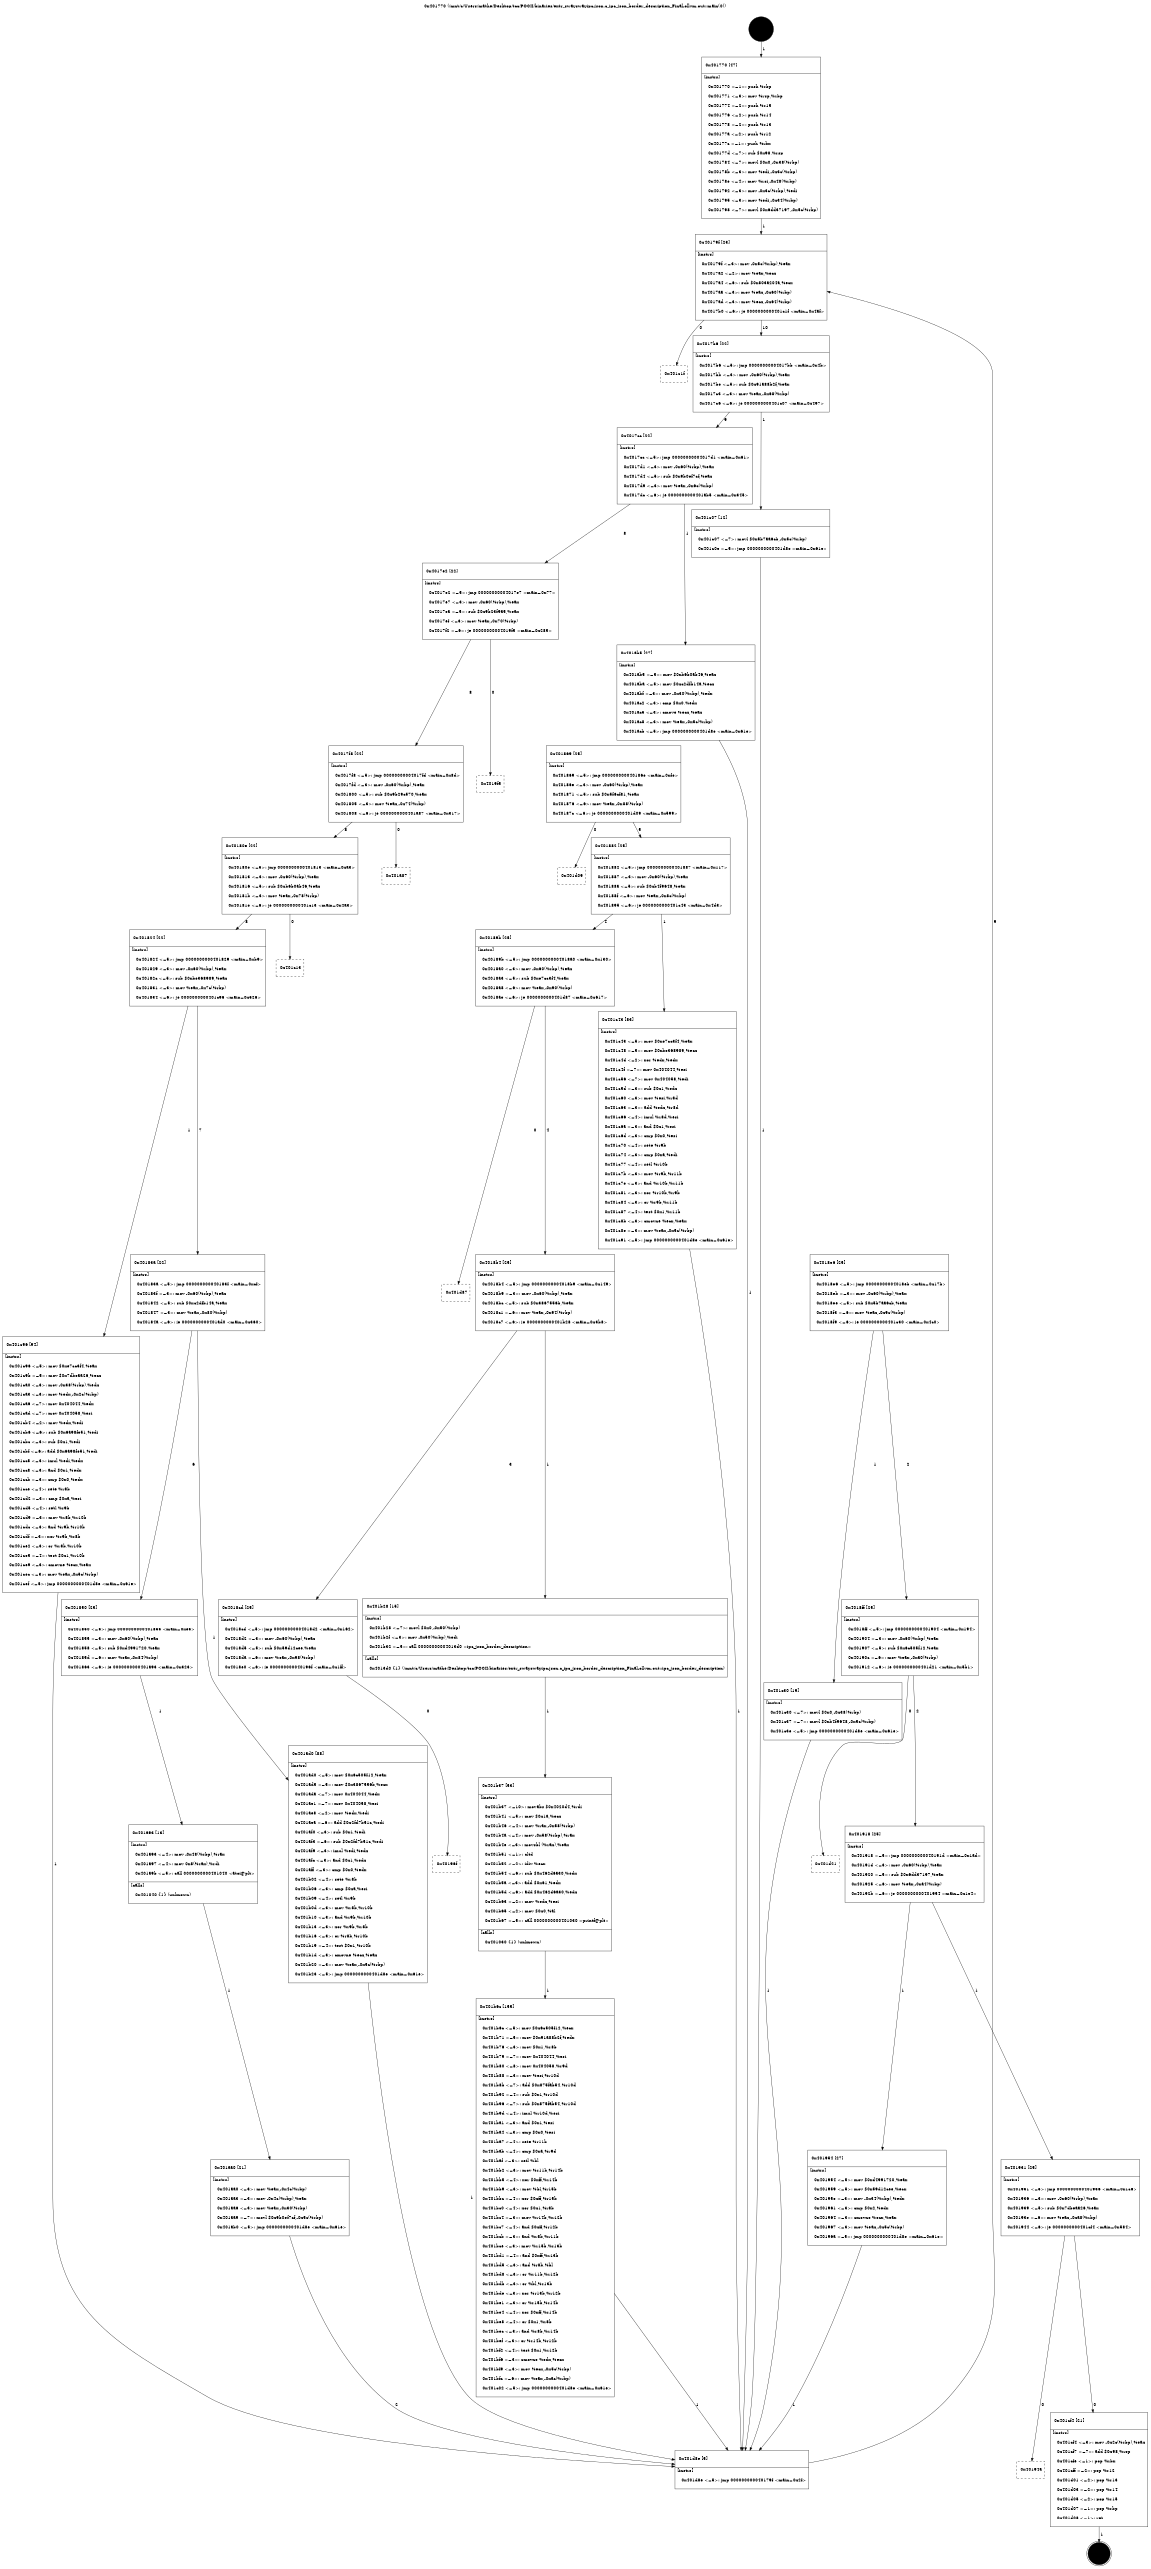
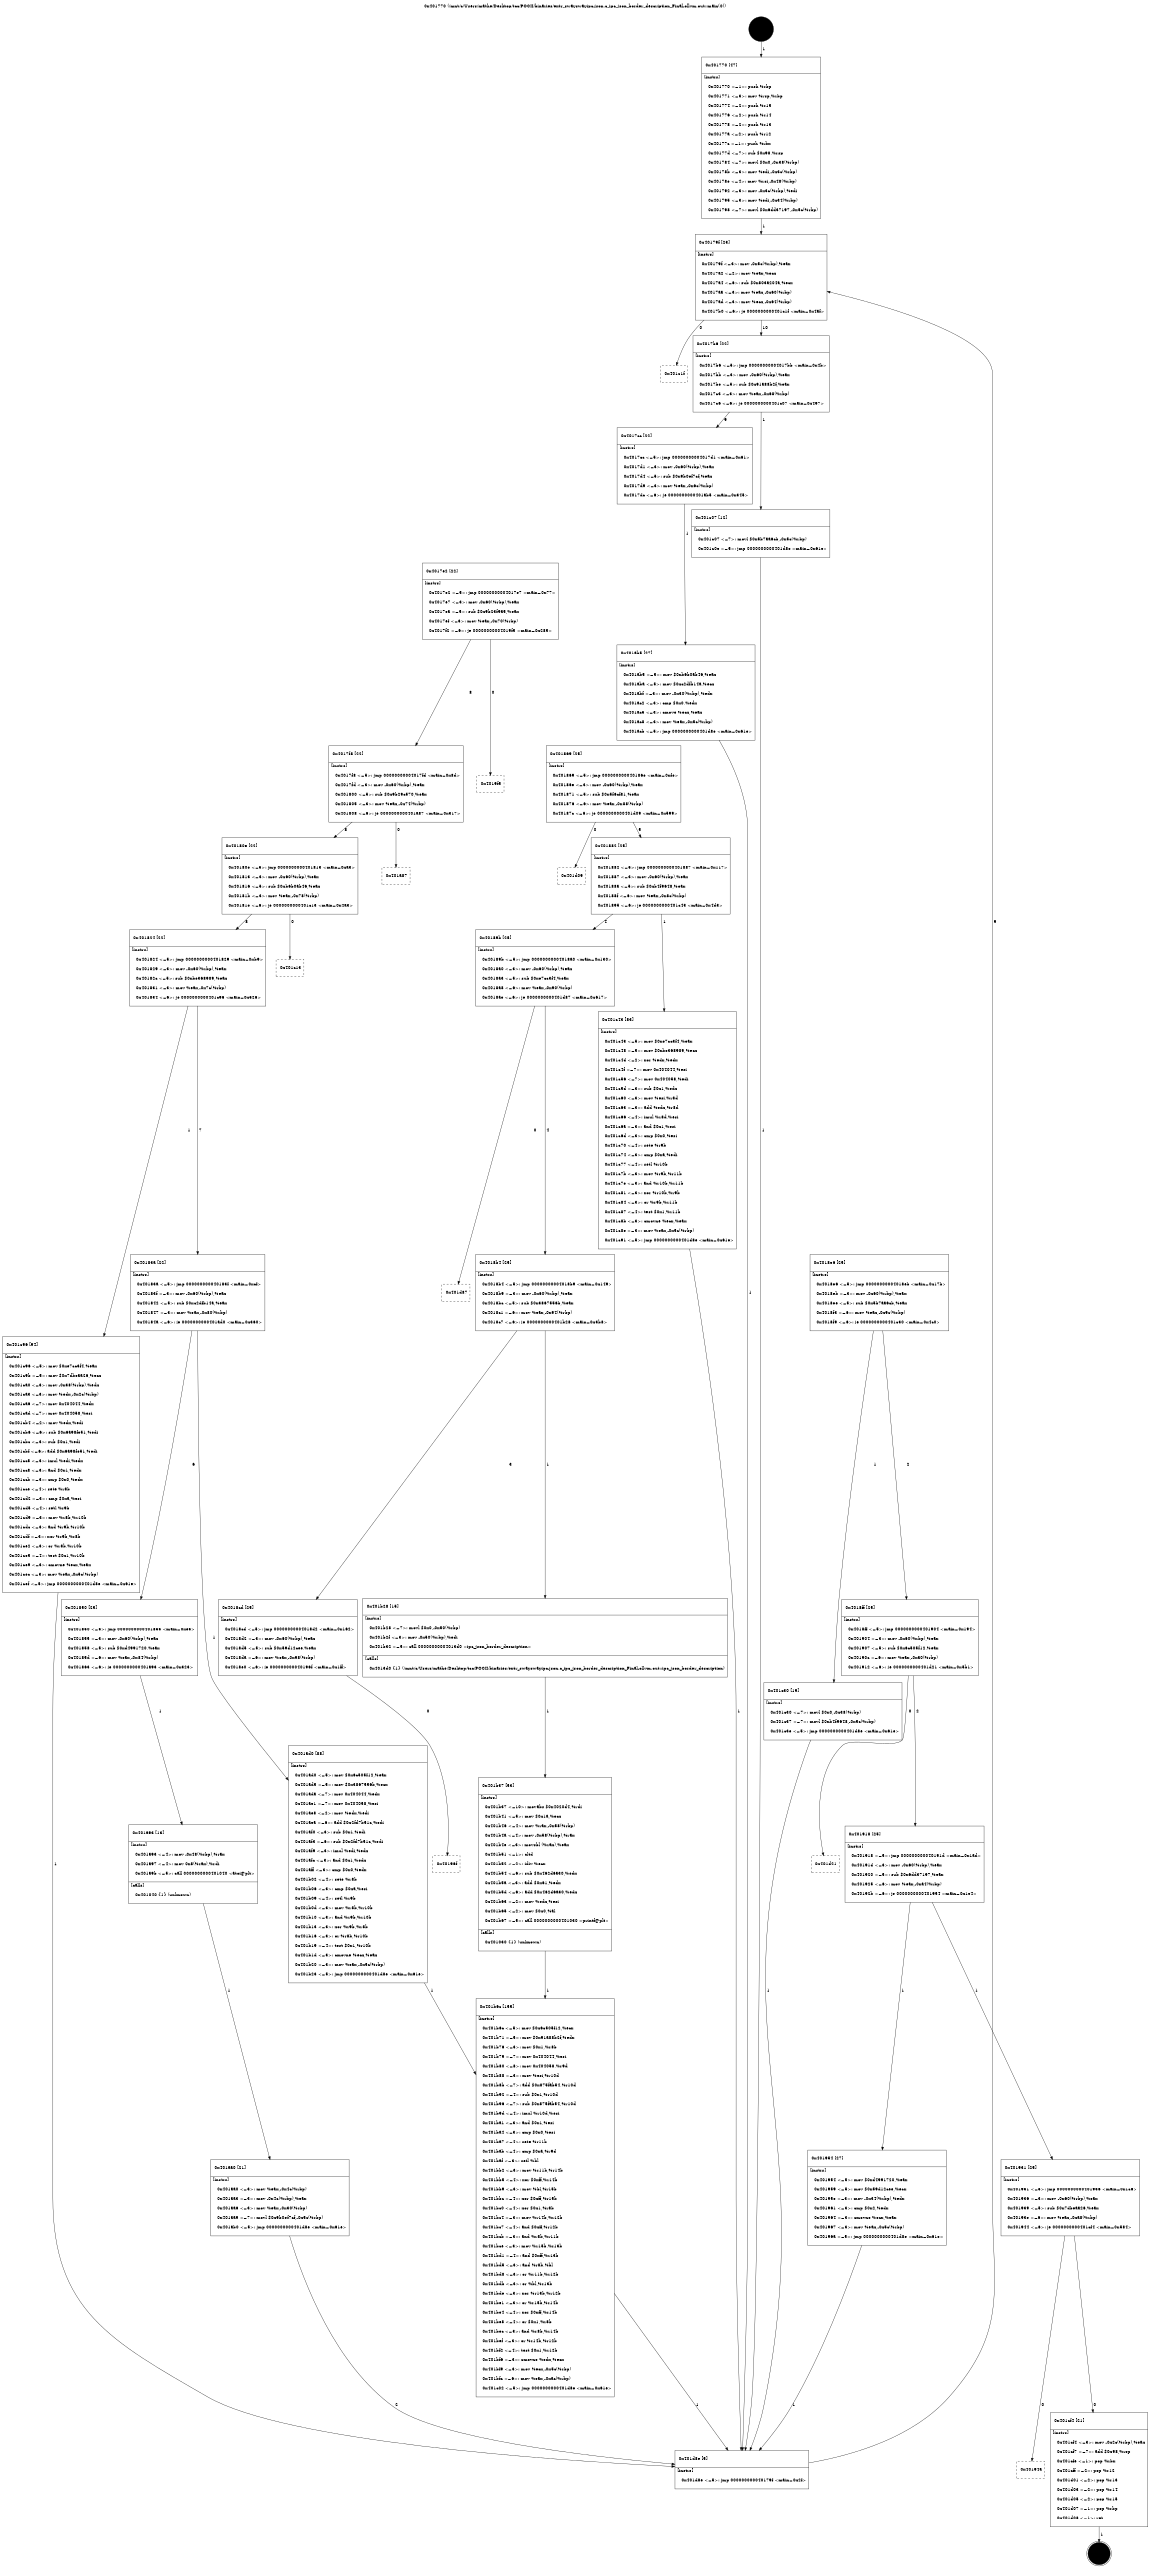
edge "0x4017cc [22]" -> "0x4017e2 [22]": removed, label "8"
edge "0x401ad0 [88]" -> "0x401d8e [5]": now "0x401ad0 [88]" -> "0x401b6c [155]"
